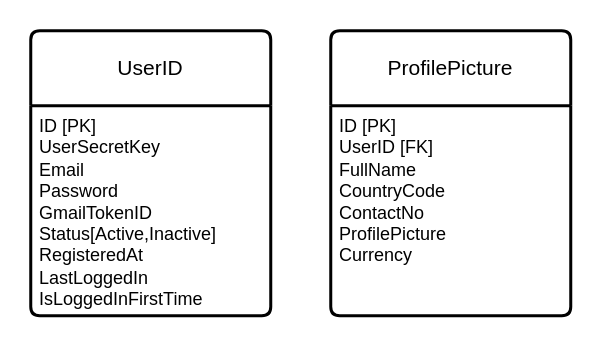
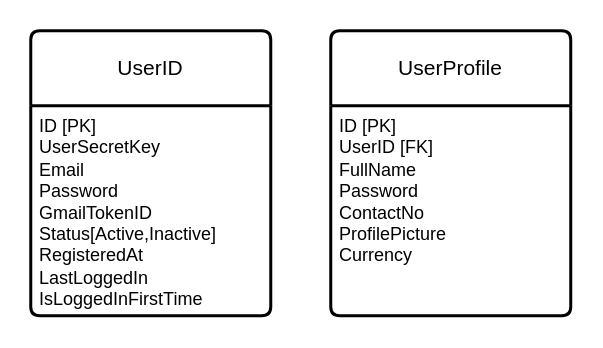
node "ProfilePicture": label "ProfilePicture" -> "UserProfile"
node "ID [PK] UserID [FK] FullName CountryCode ContactNo ProfilePicture Currency": label "ID [PK] UserID [FK] FullName CountryCode ContactNo ProfilePicture Currency" -> "ID [PK] UserID [FK] FullName Password ContactNo ProfilePicture Currency"
